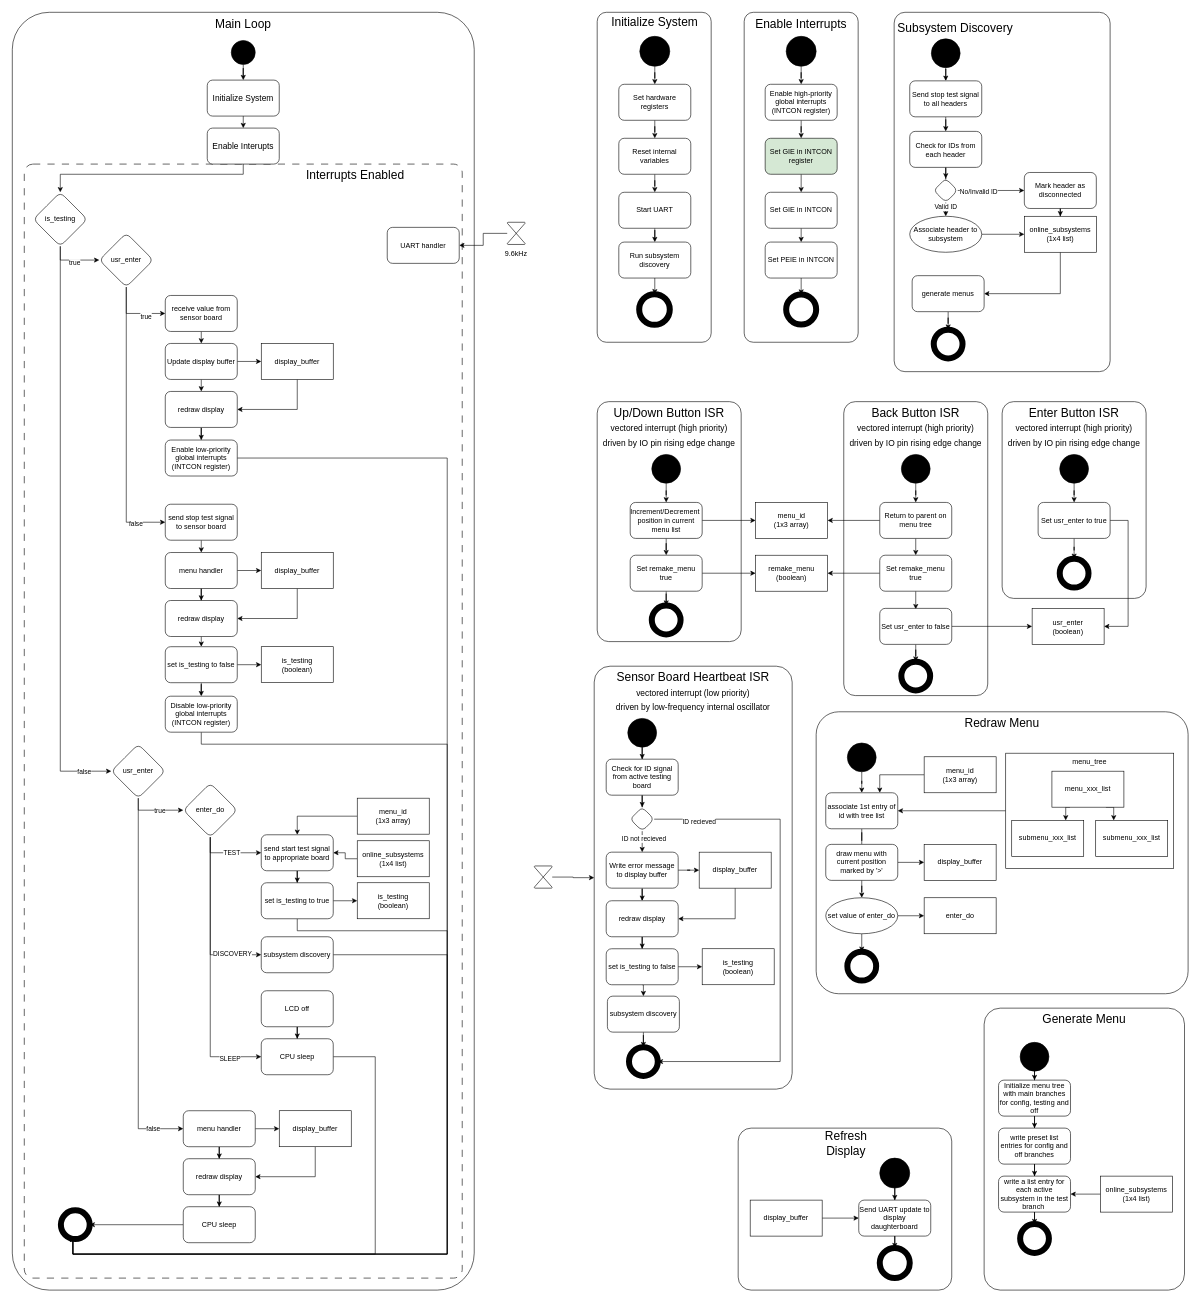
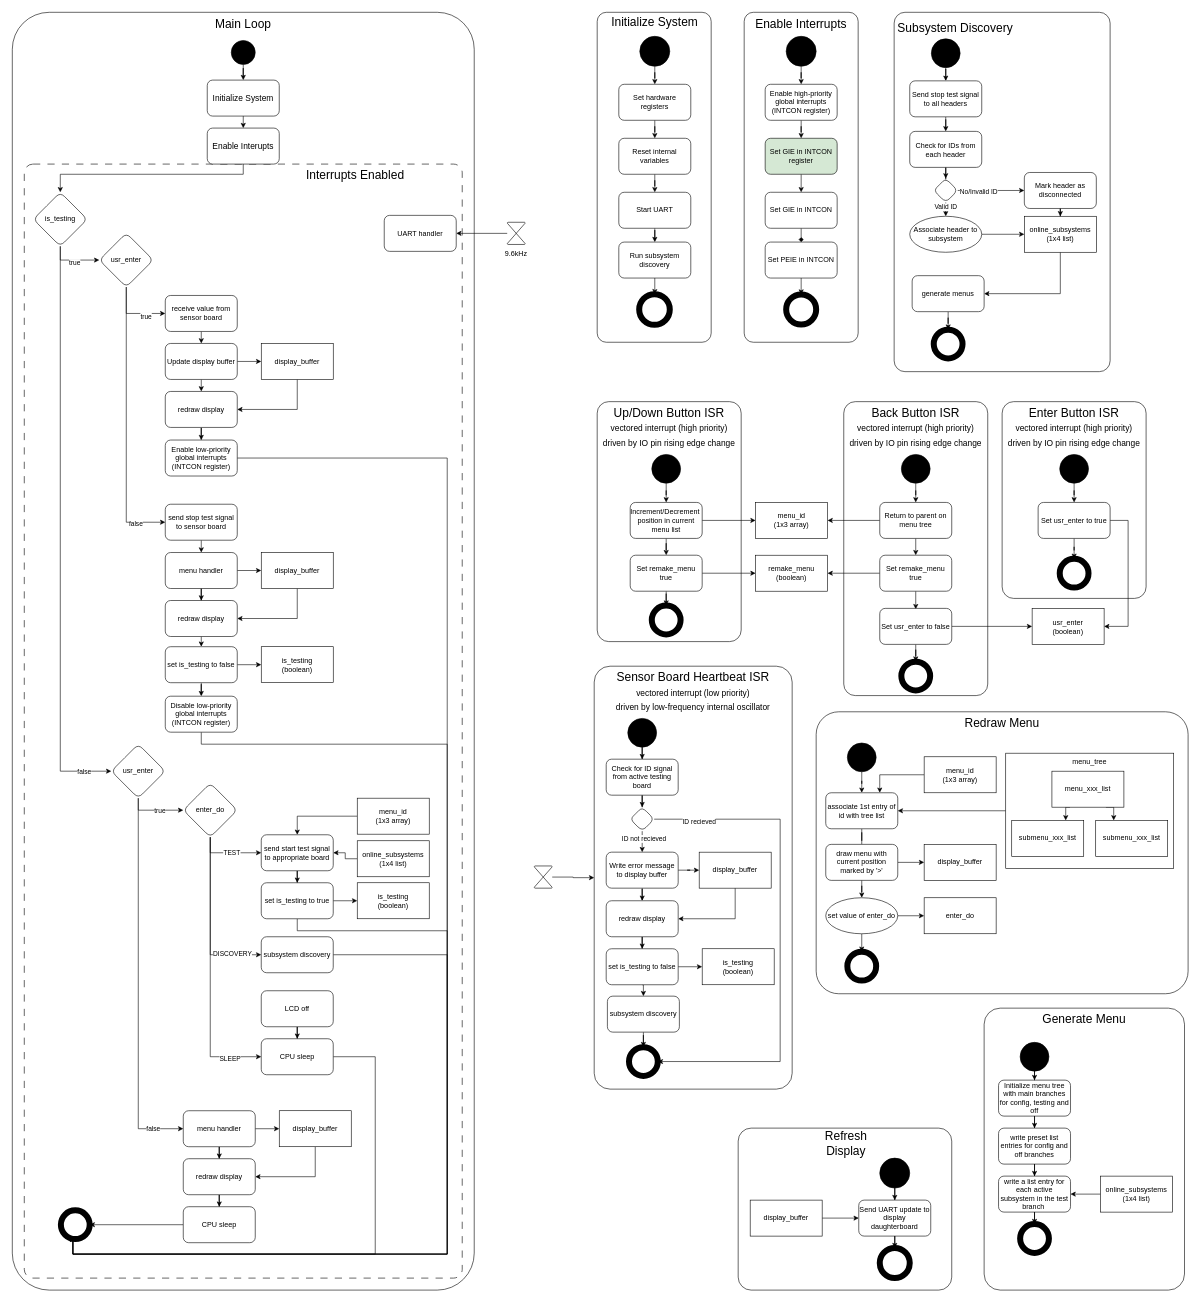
edge "Set GIE in INTCON" -> "Set PEIE in INTCON": arrowhead classic -> diamond
node "UART handler": moved (423, 245) -> (420, 233)
